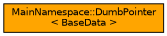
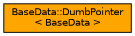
node "MainNamespace::DumbPointer < BaseData >": label "MainNamespace::DumbPointer < BaseData >" -> "BaseData::DumbPointer < BaseData >"
